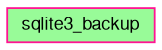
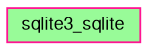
node "sqlite3_backup": label "sqlite3_backup" -> "sqlite3_sqlite"
